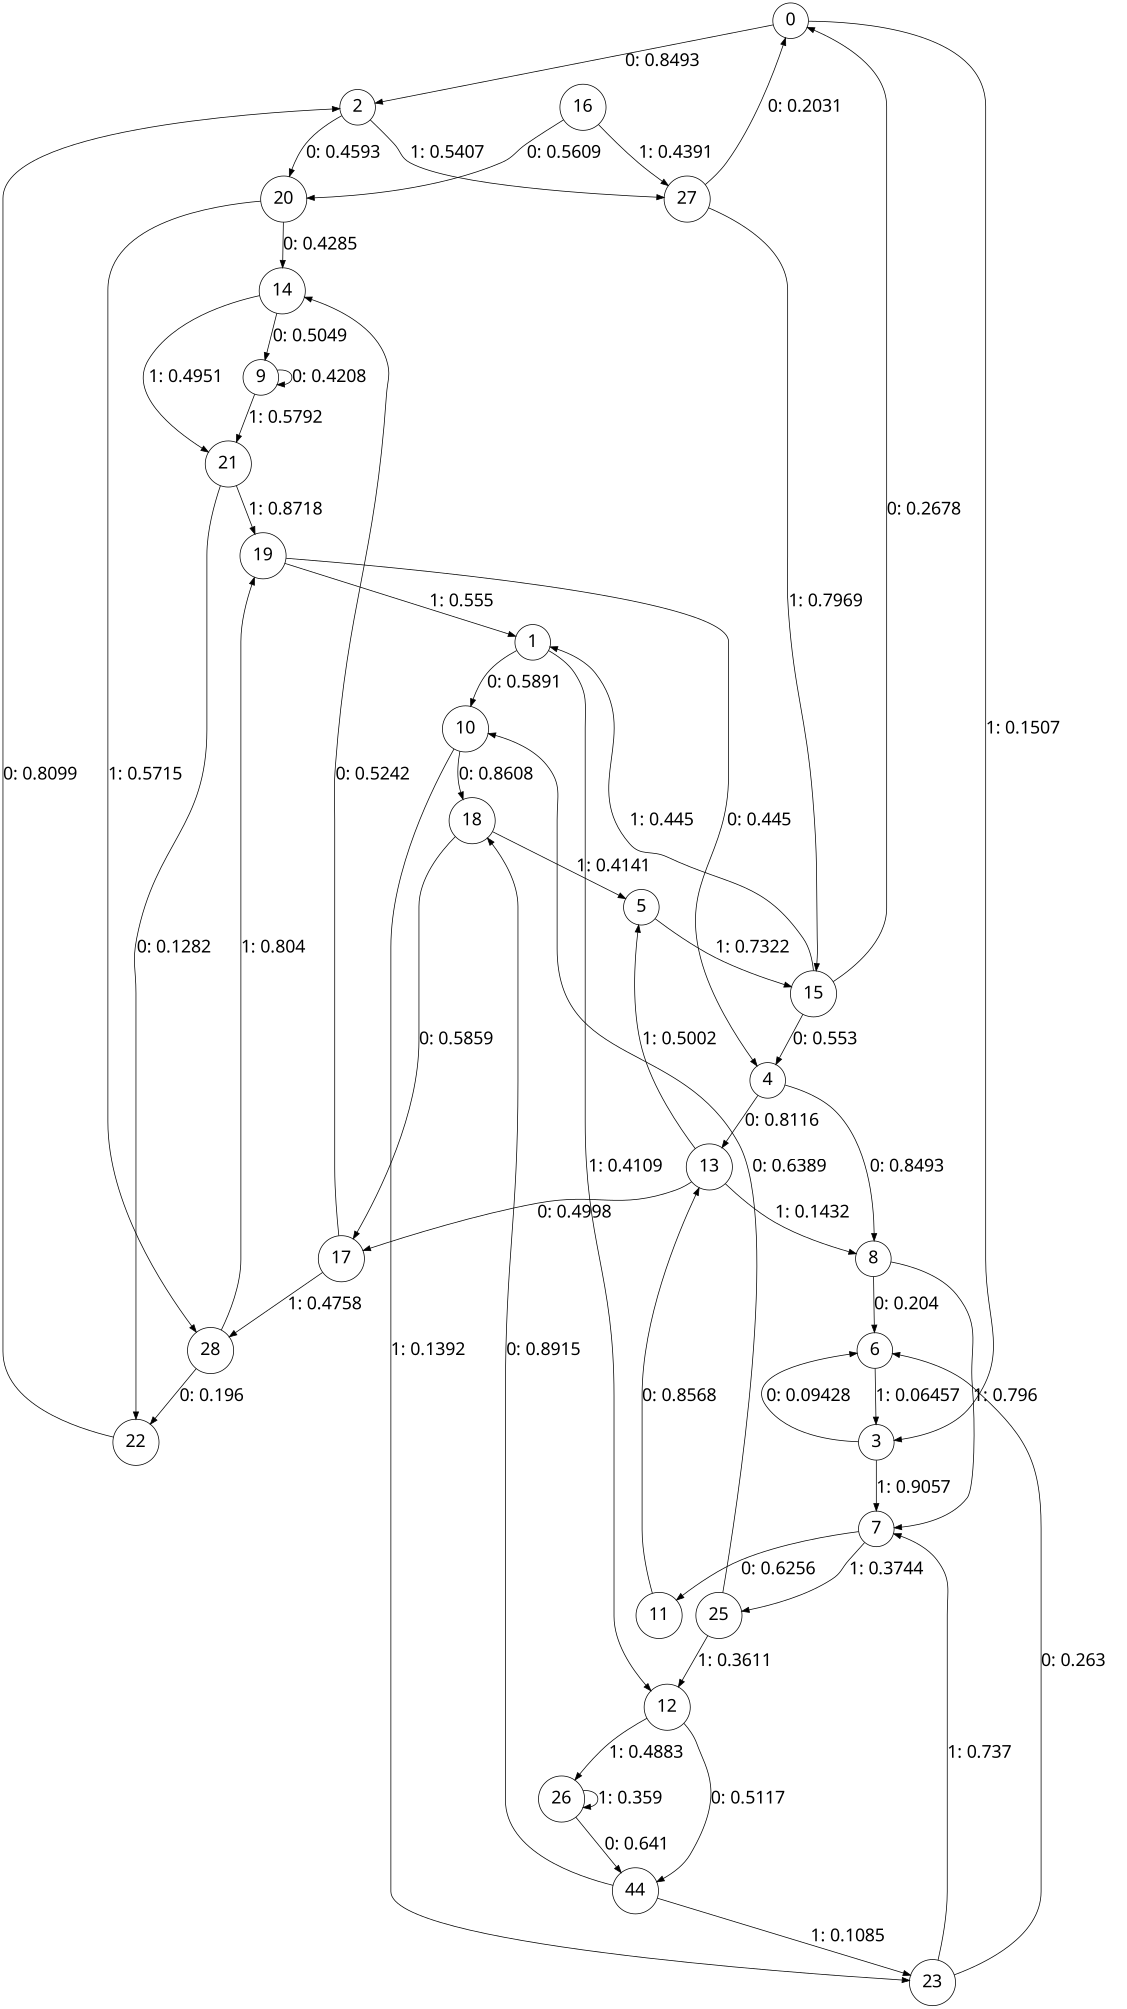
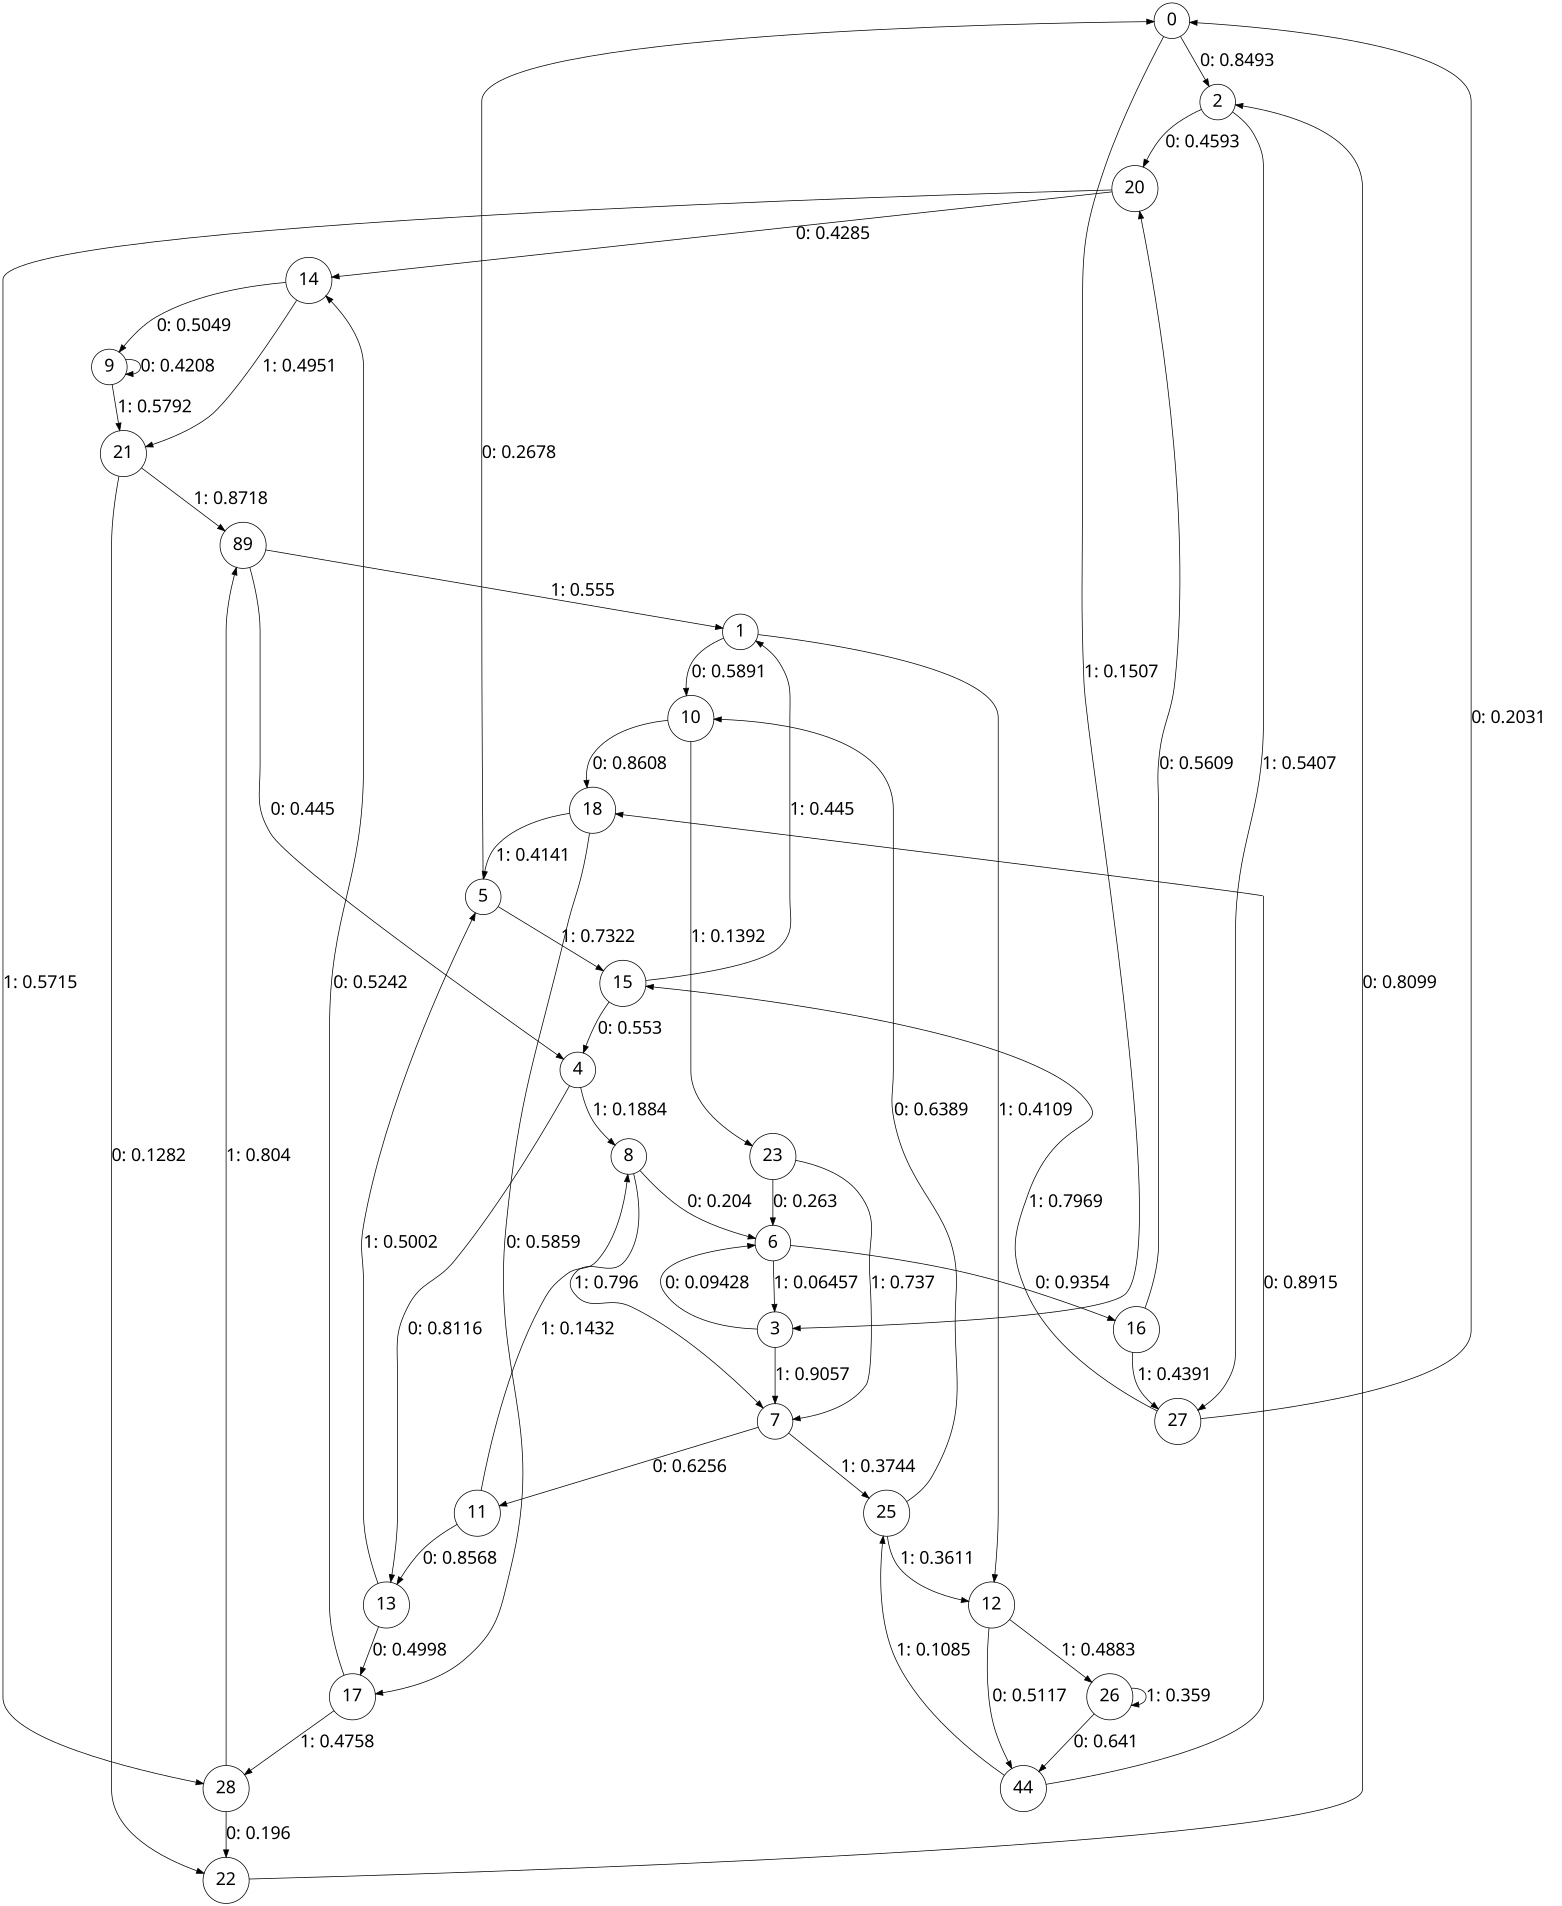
edge "15" -> "0": now "5" -> "0"
node "19": label "19" -> "89"
edge "4" -> "8": label "0: 0.8493   " -> "1: 0.1884   "
edge "13" -> "8": now "11" -> "8"
edge "6" -> "16": added, label "0: 0.9354"
edge "44" -> "23": now "44" -> "25"
